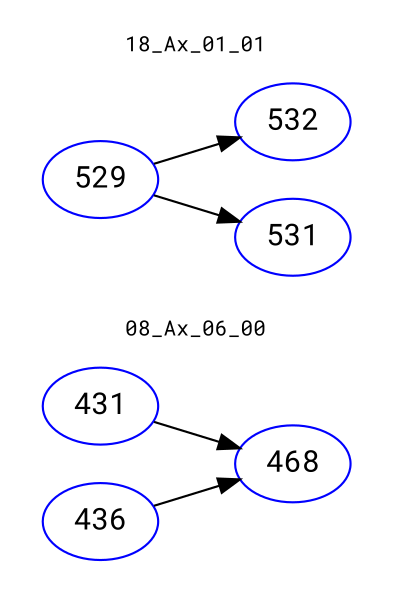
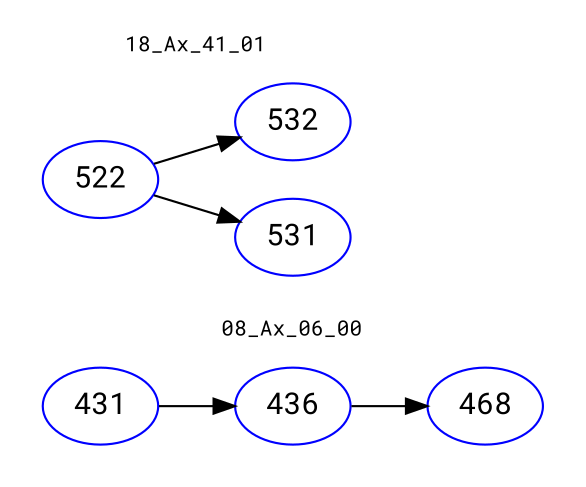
cluster "18_Ax_01_01": label "18_Ax_01_01" -> "18_Ax_41_01"
node "529": label "529" -> "522"
edge "431" -> "468": now "431" -> "436"
